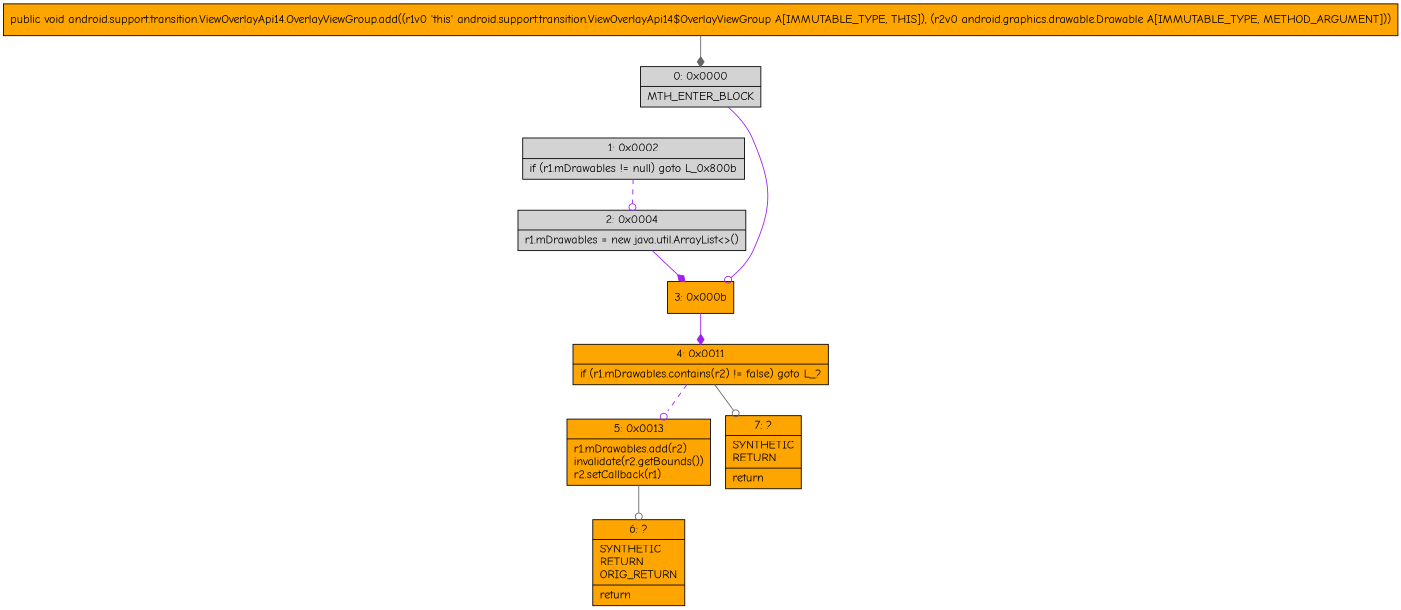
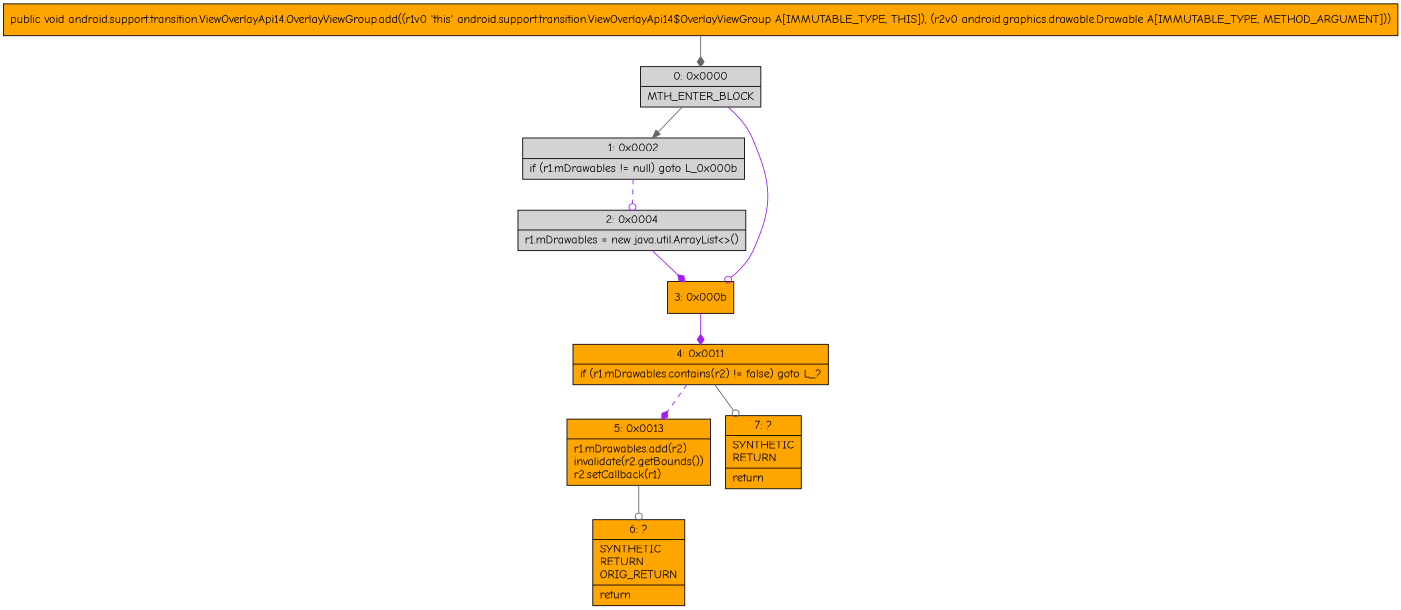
edge "0: 0x0000" -> "1: 0x0002": added
node "1: 0x0002": text "if (r1.mDrawables != null) goto L_0x800b" -> "if (r1.mDrawables != null) goto L_0x000b"
edge "4: 0x0011" -> "5: 0x0013": arrowhead odot -> diamond
